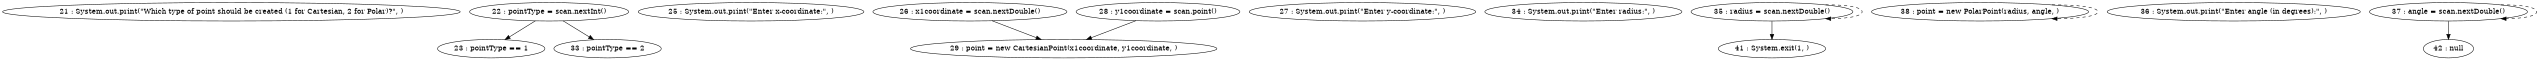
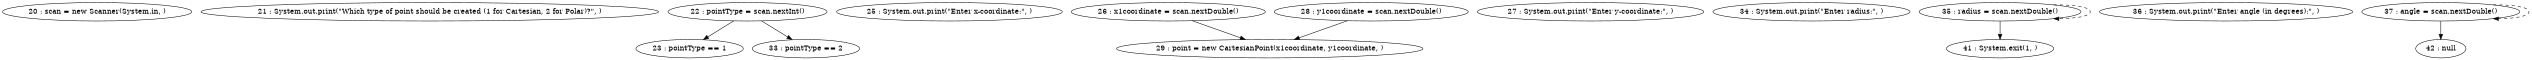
node "20 : scan = new Scanner(System.in, )": added
node "28 : y1coordinate = scan.point()": label "28 : y1coordinate = scan.point()" -> "28 : y1coordinate = scan.nextDouble()"
node "38 : point = new PolarPoint(radius, angle, )": removed
